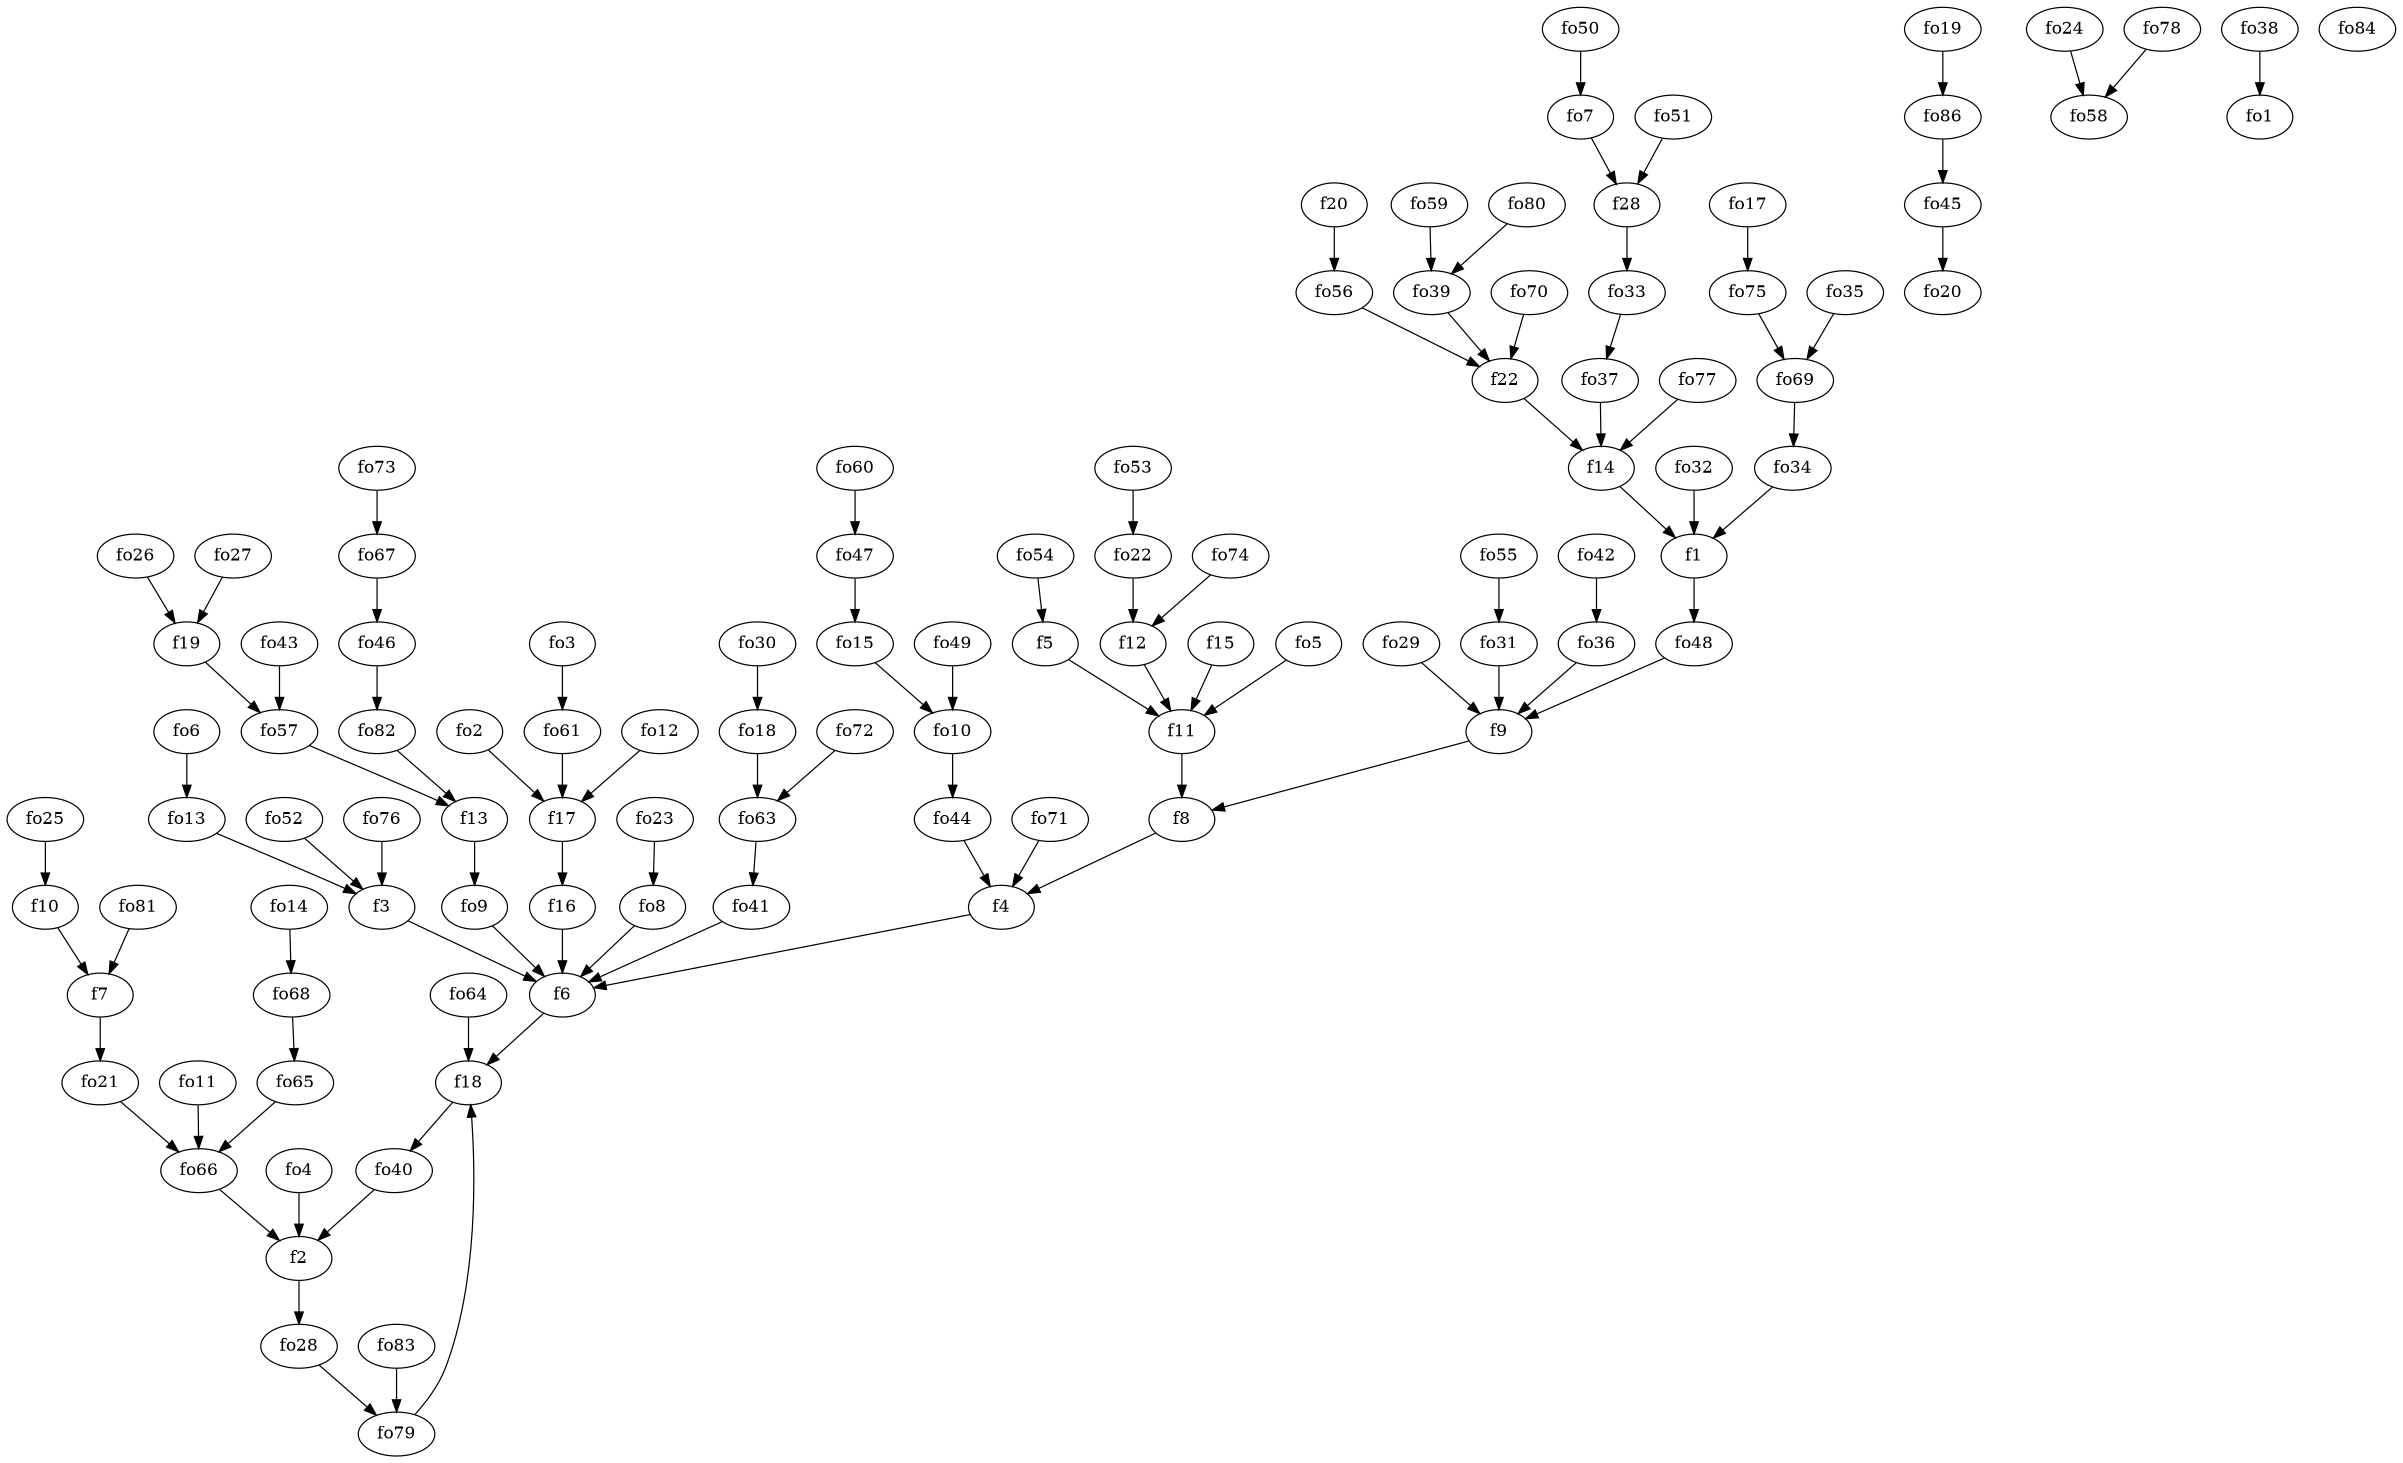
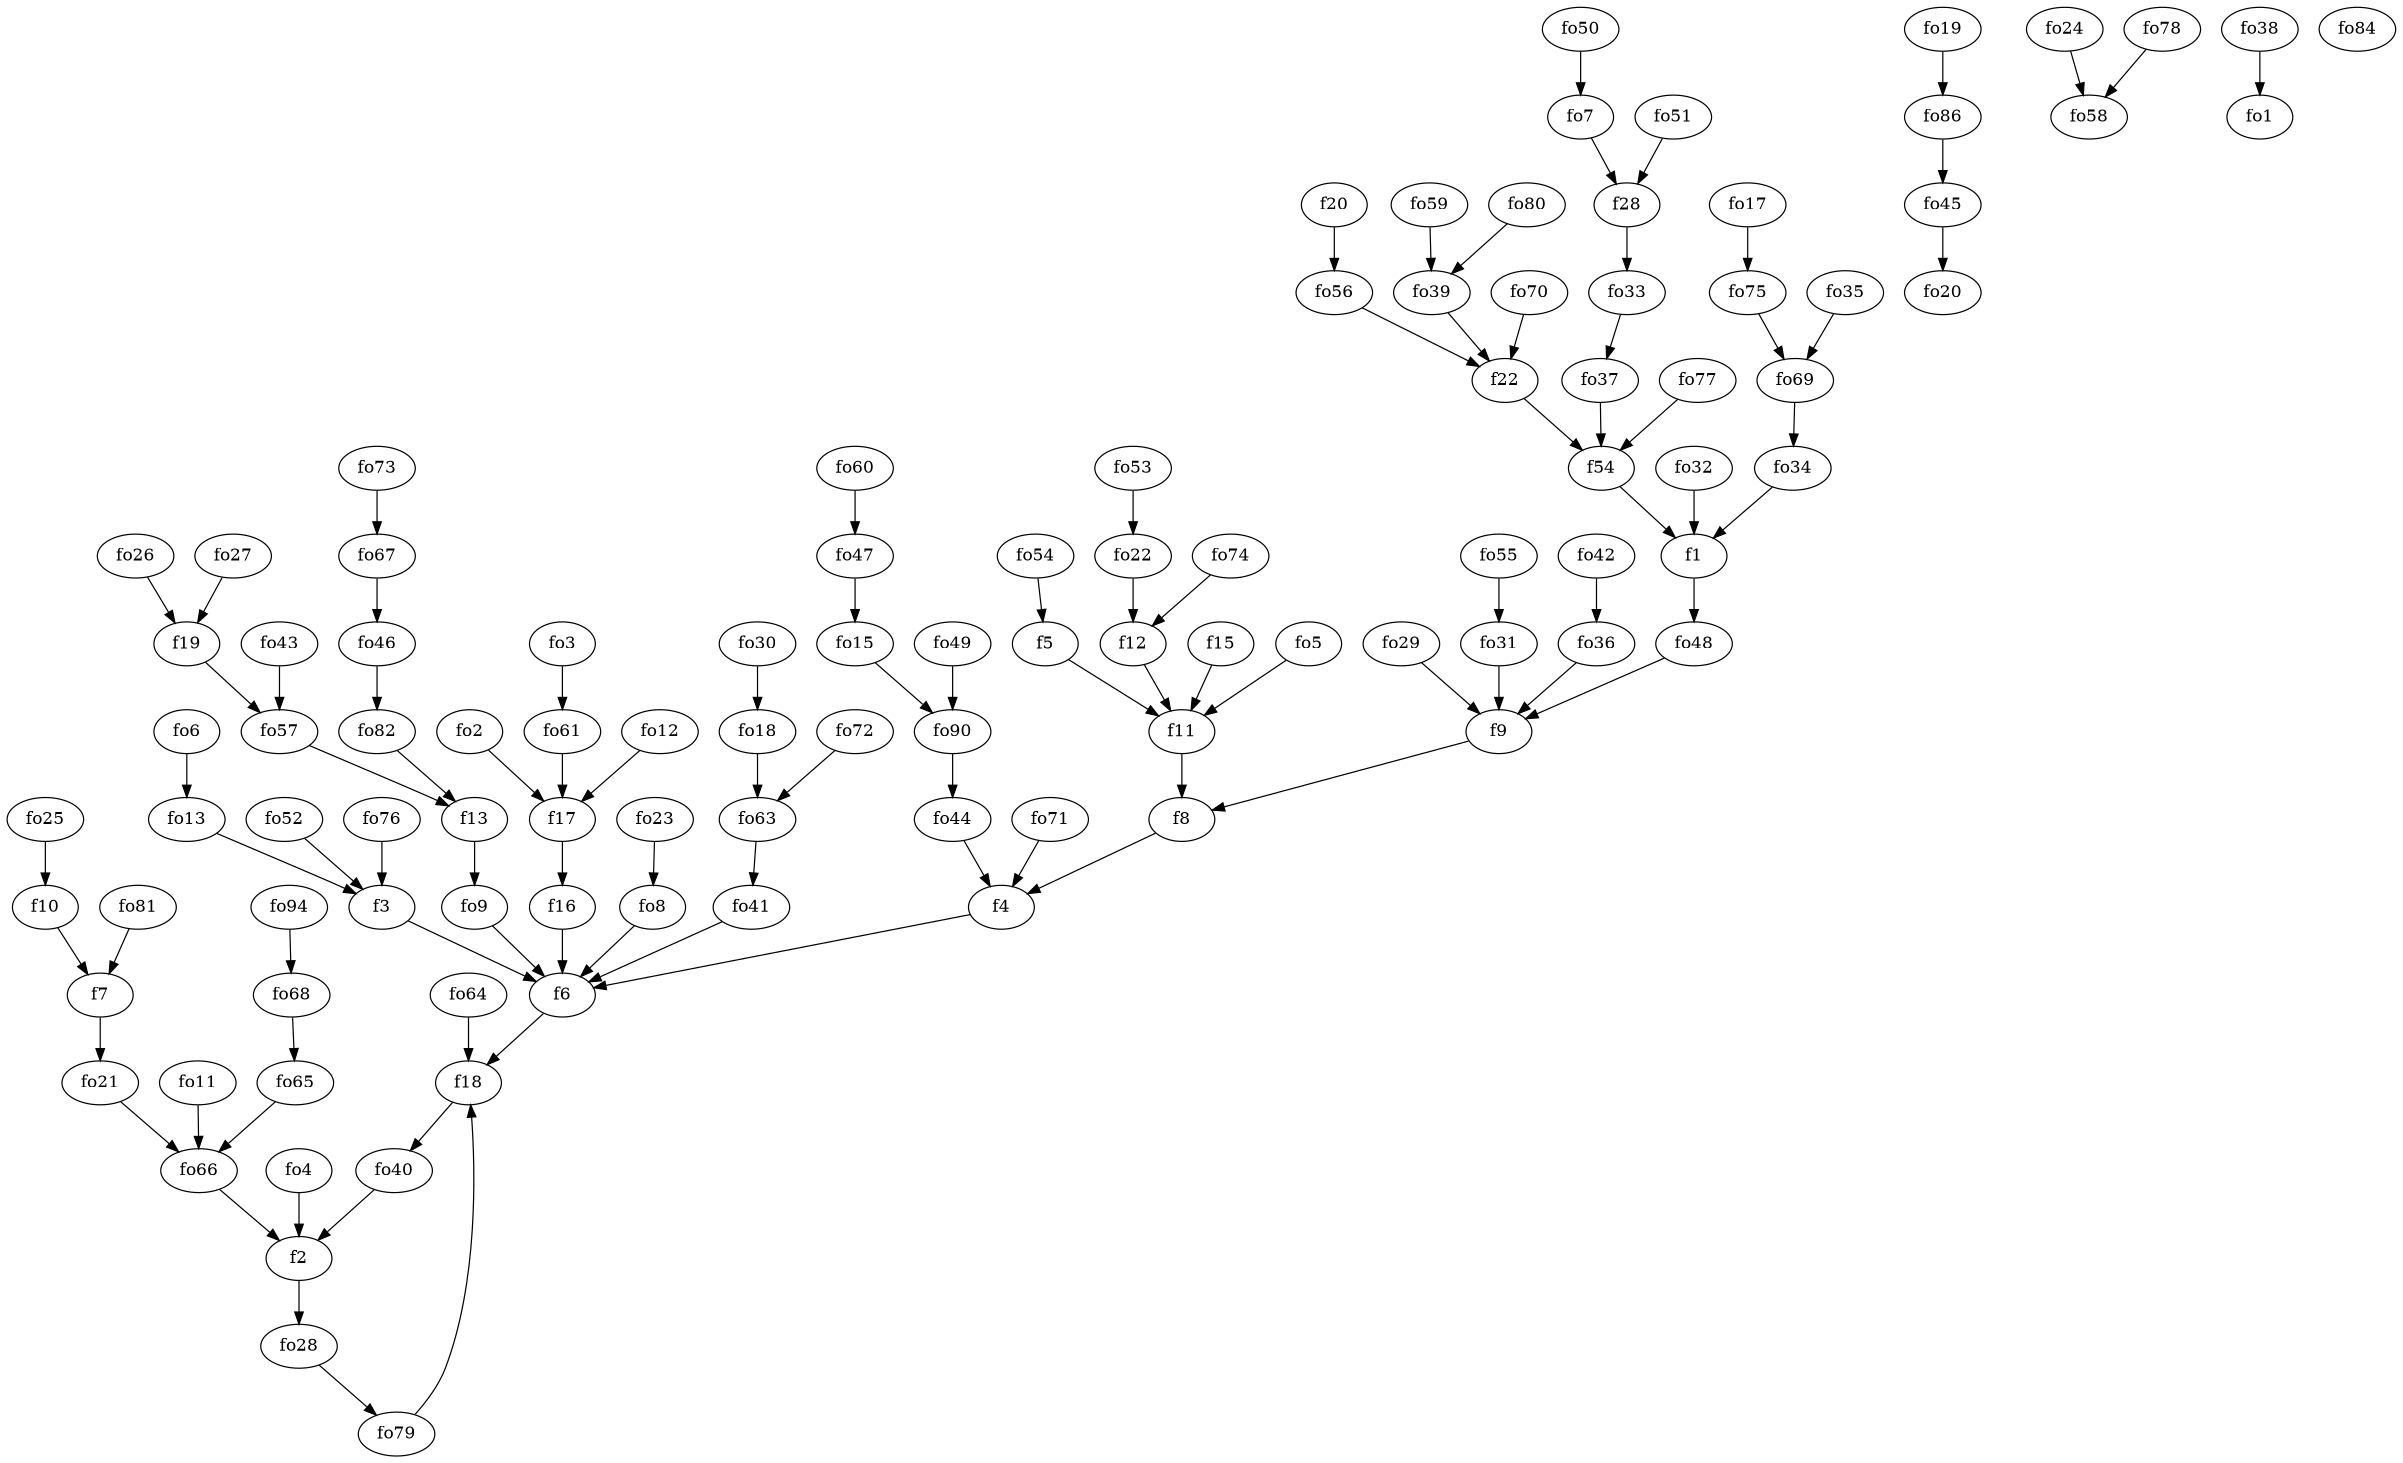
node "f14": label "f14" -> "f54"
node "fo10": label "fo10" -> "fo90"
node "fo14": label "fo14" -> "fo94"
node "fo83": removed
